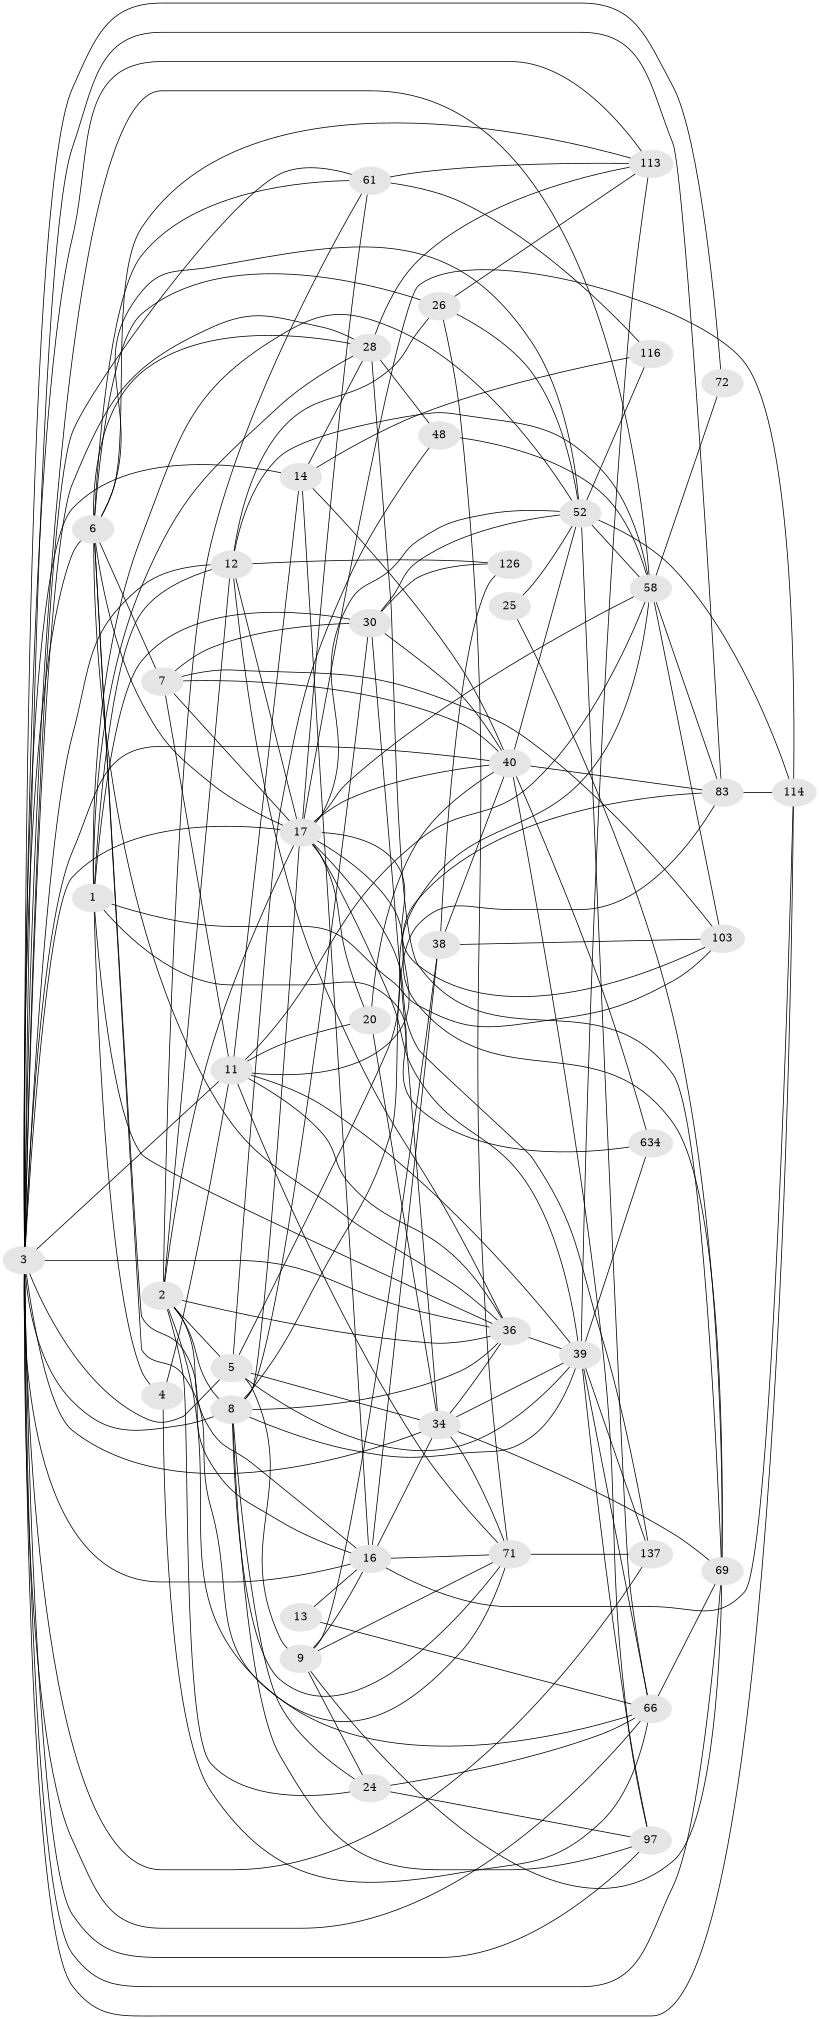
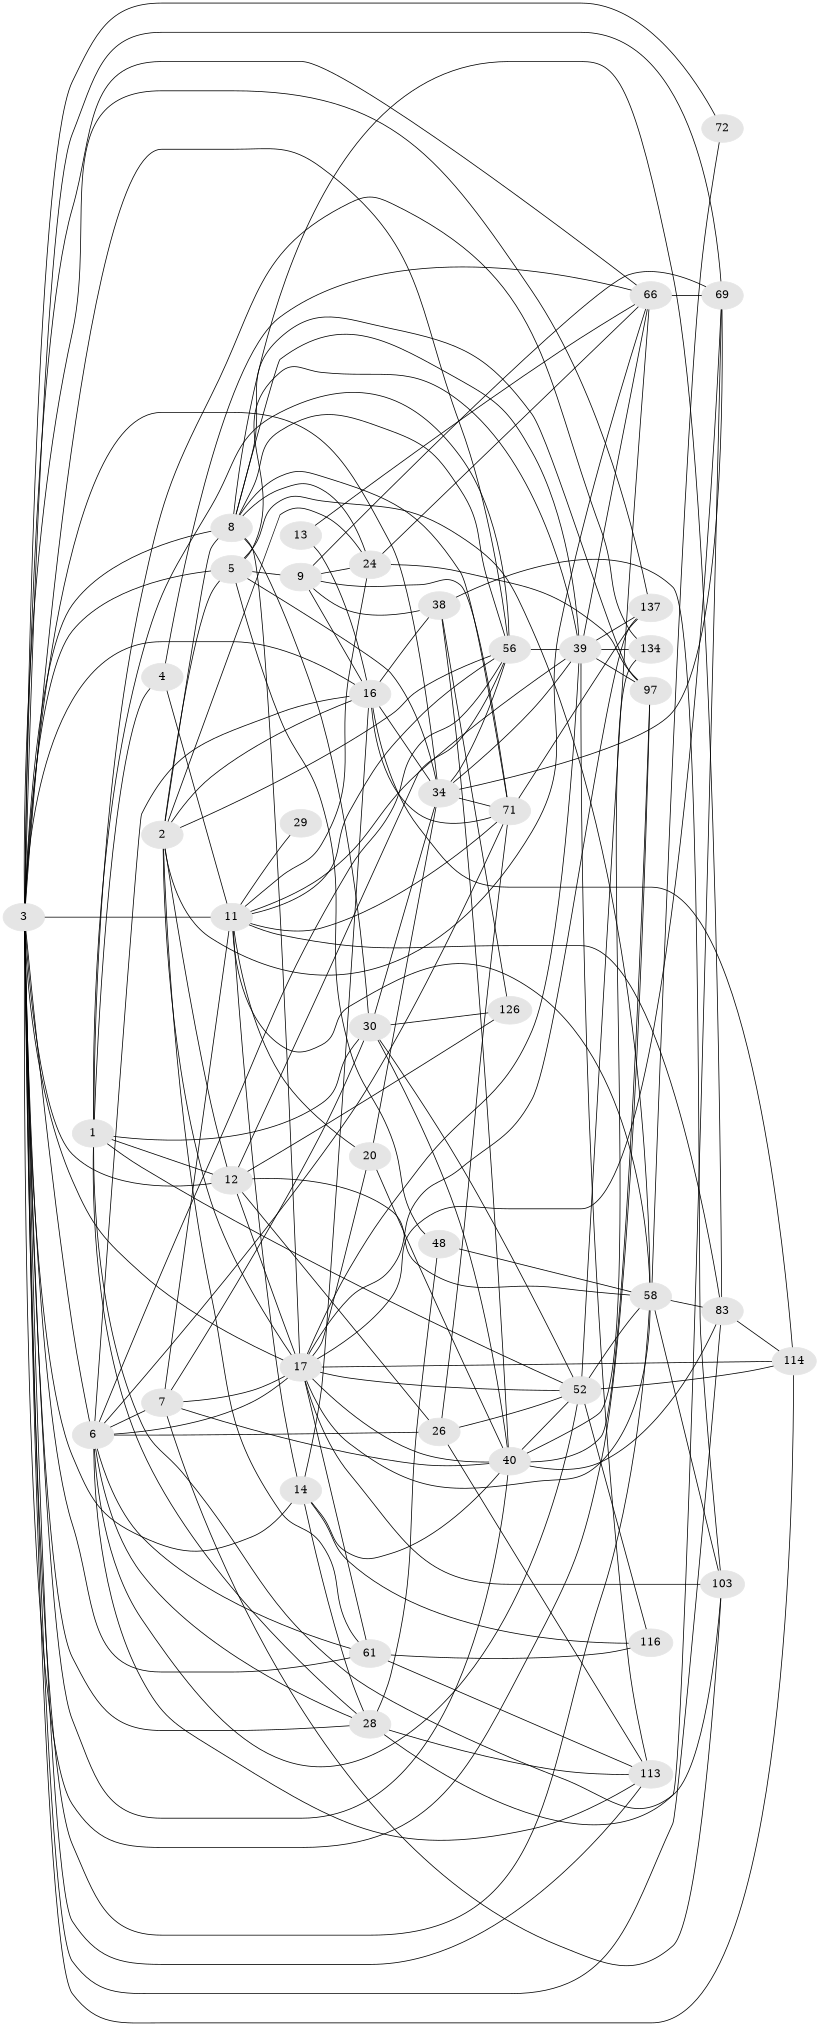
node "25": removed
edge "24" -- "11": added
node "29": added
node "634": label "634" -> "134"
node "36": label "36" -> "56"
